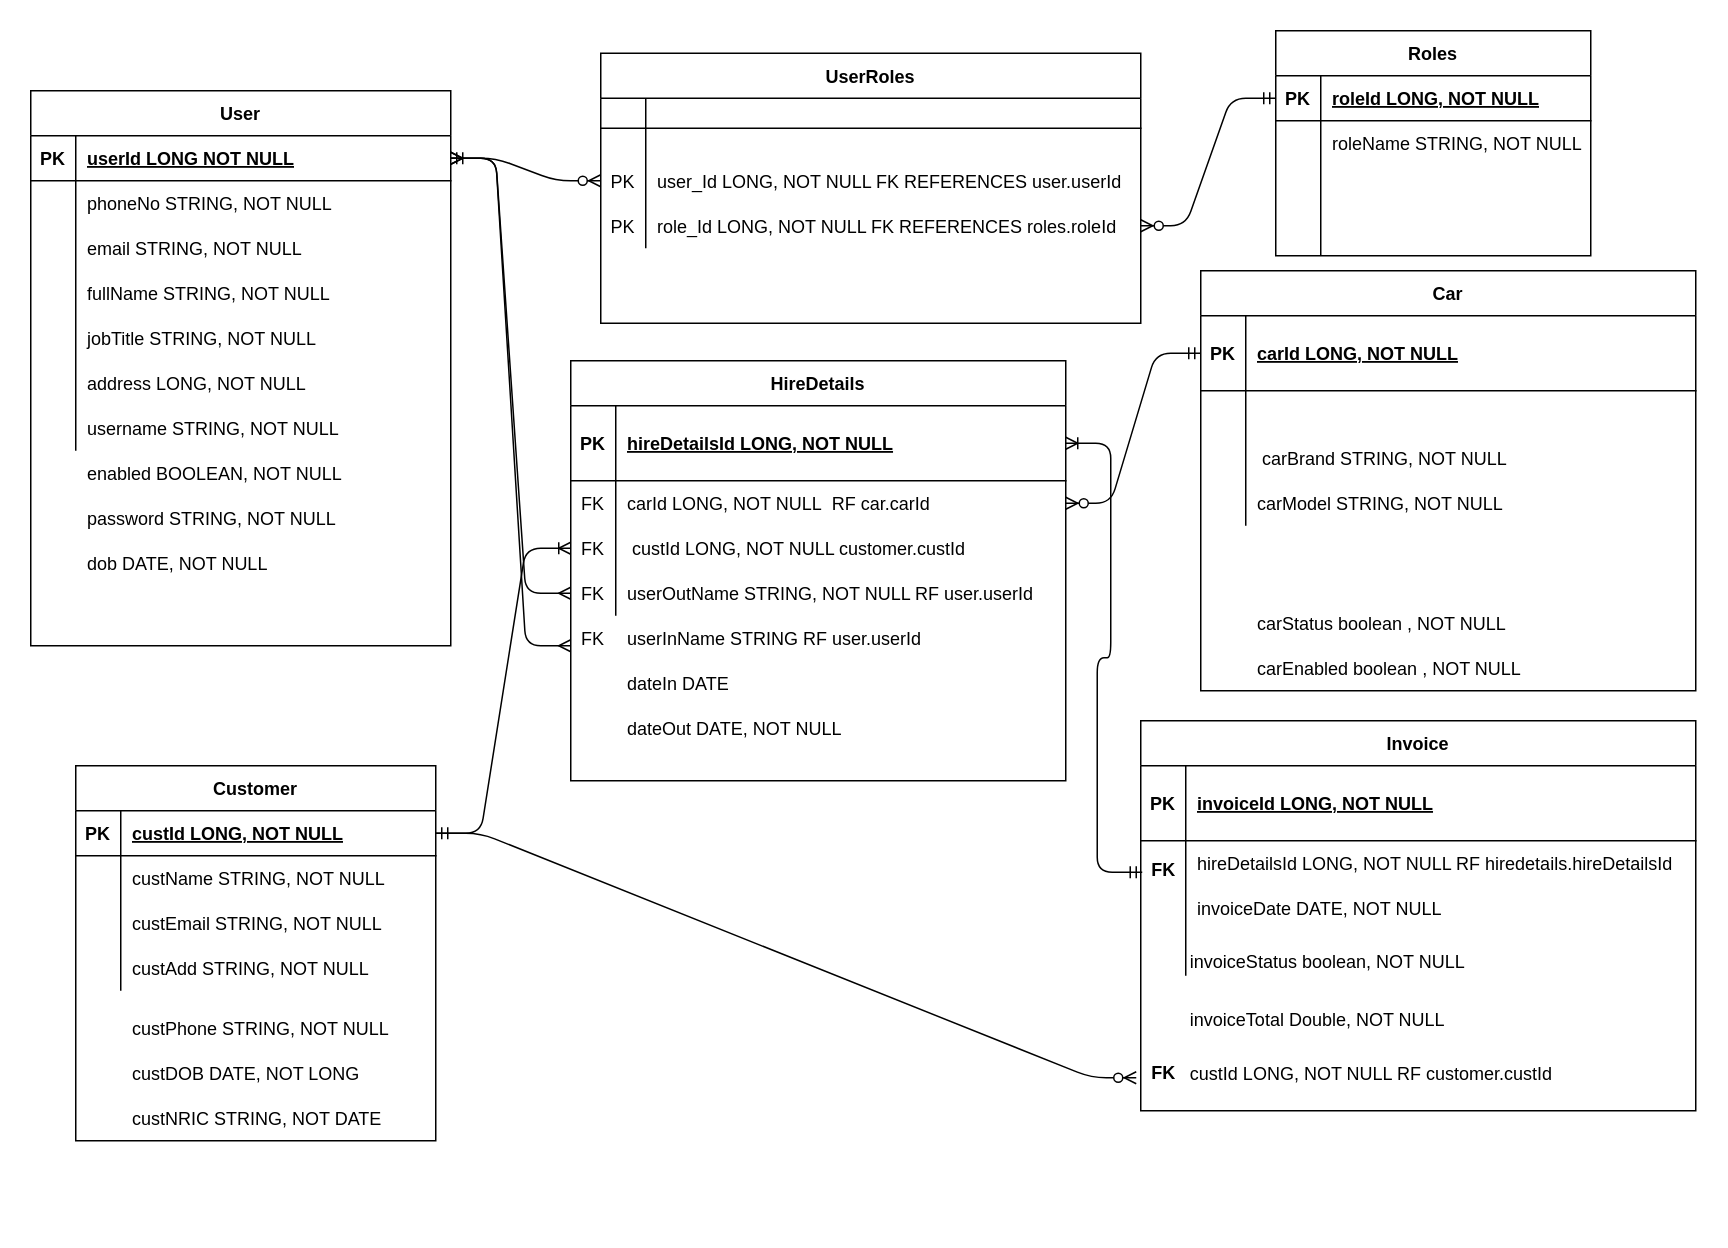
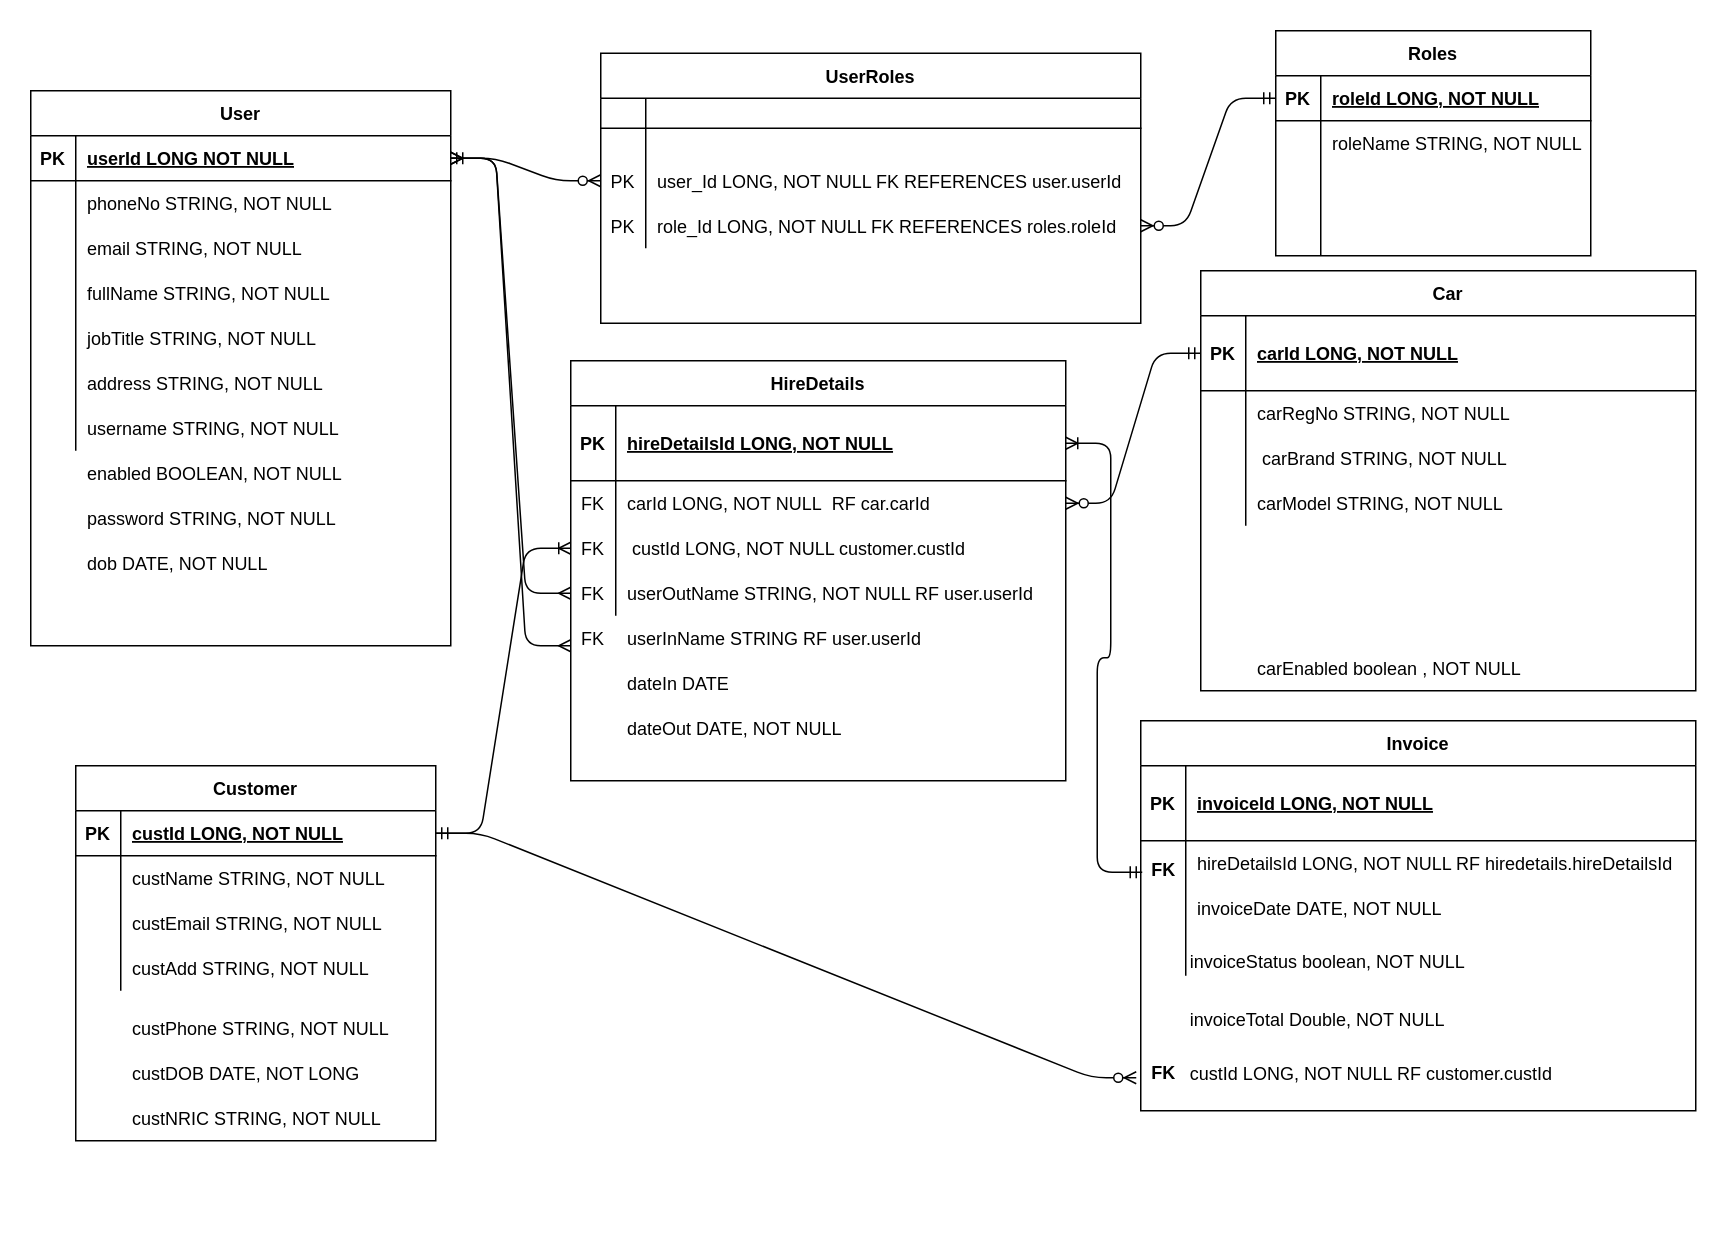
node "address LONG, NOT NULL": label "address LONG, NOT NULL" -> "address STRING, NOT NULL"
node "carRegNo STRING, NOT NULL": added
node "carStatus boolean , NOT NULL": removed
node "custNRIC STRING, NOT DATE": label "custNRIC STRING, NOT DATE" -> "custNRIC STRING, NOT NULL"
